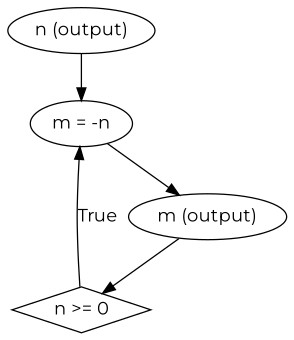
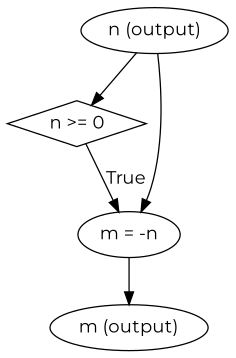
edge "m (output)" -> "n >= 0": now "n (output)" -> "n >= 0"
